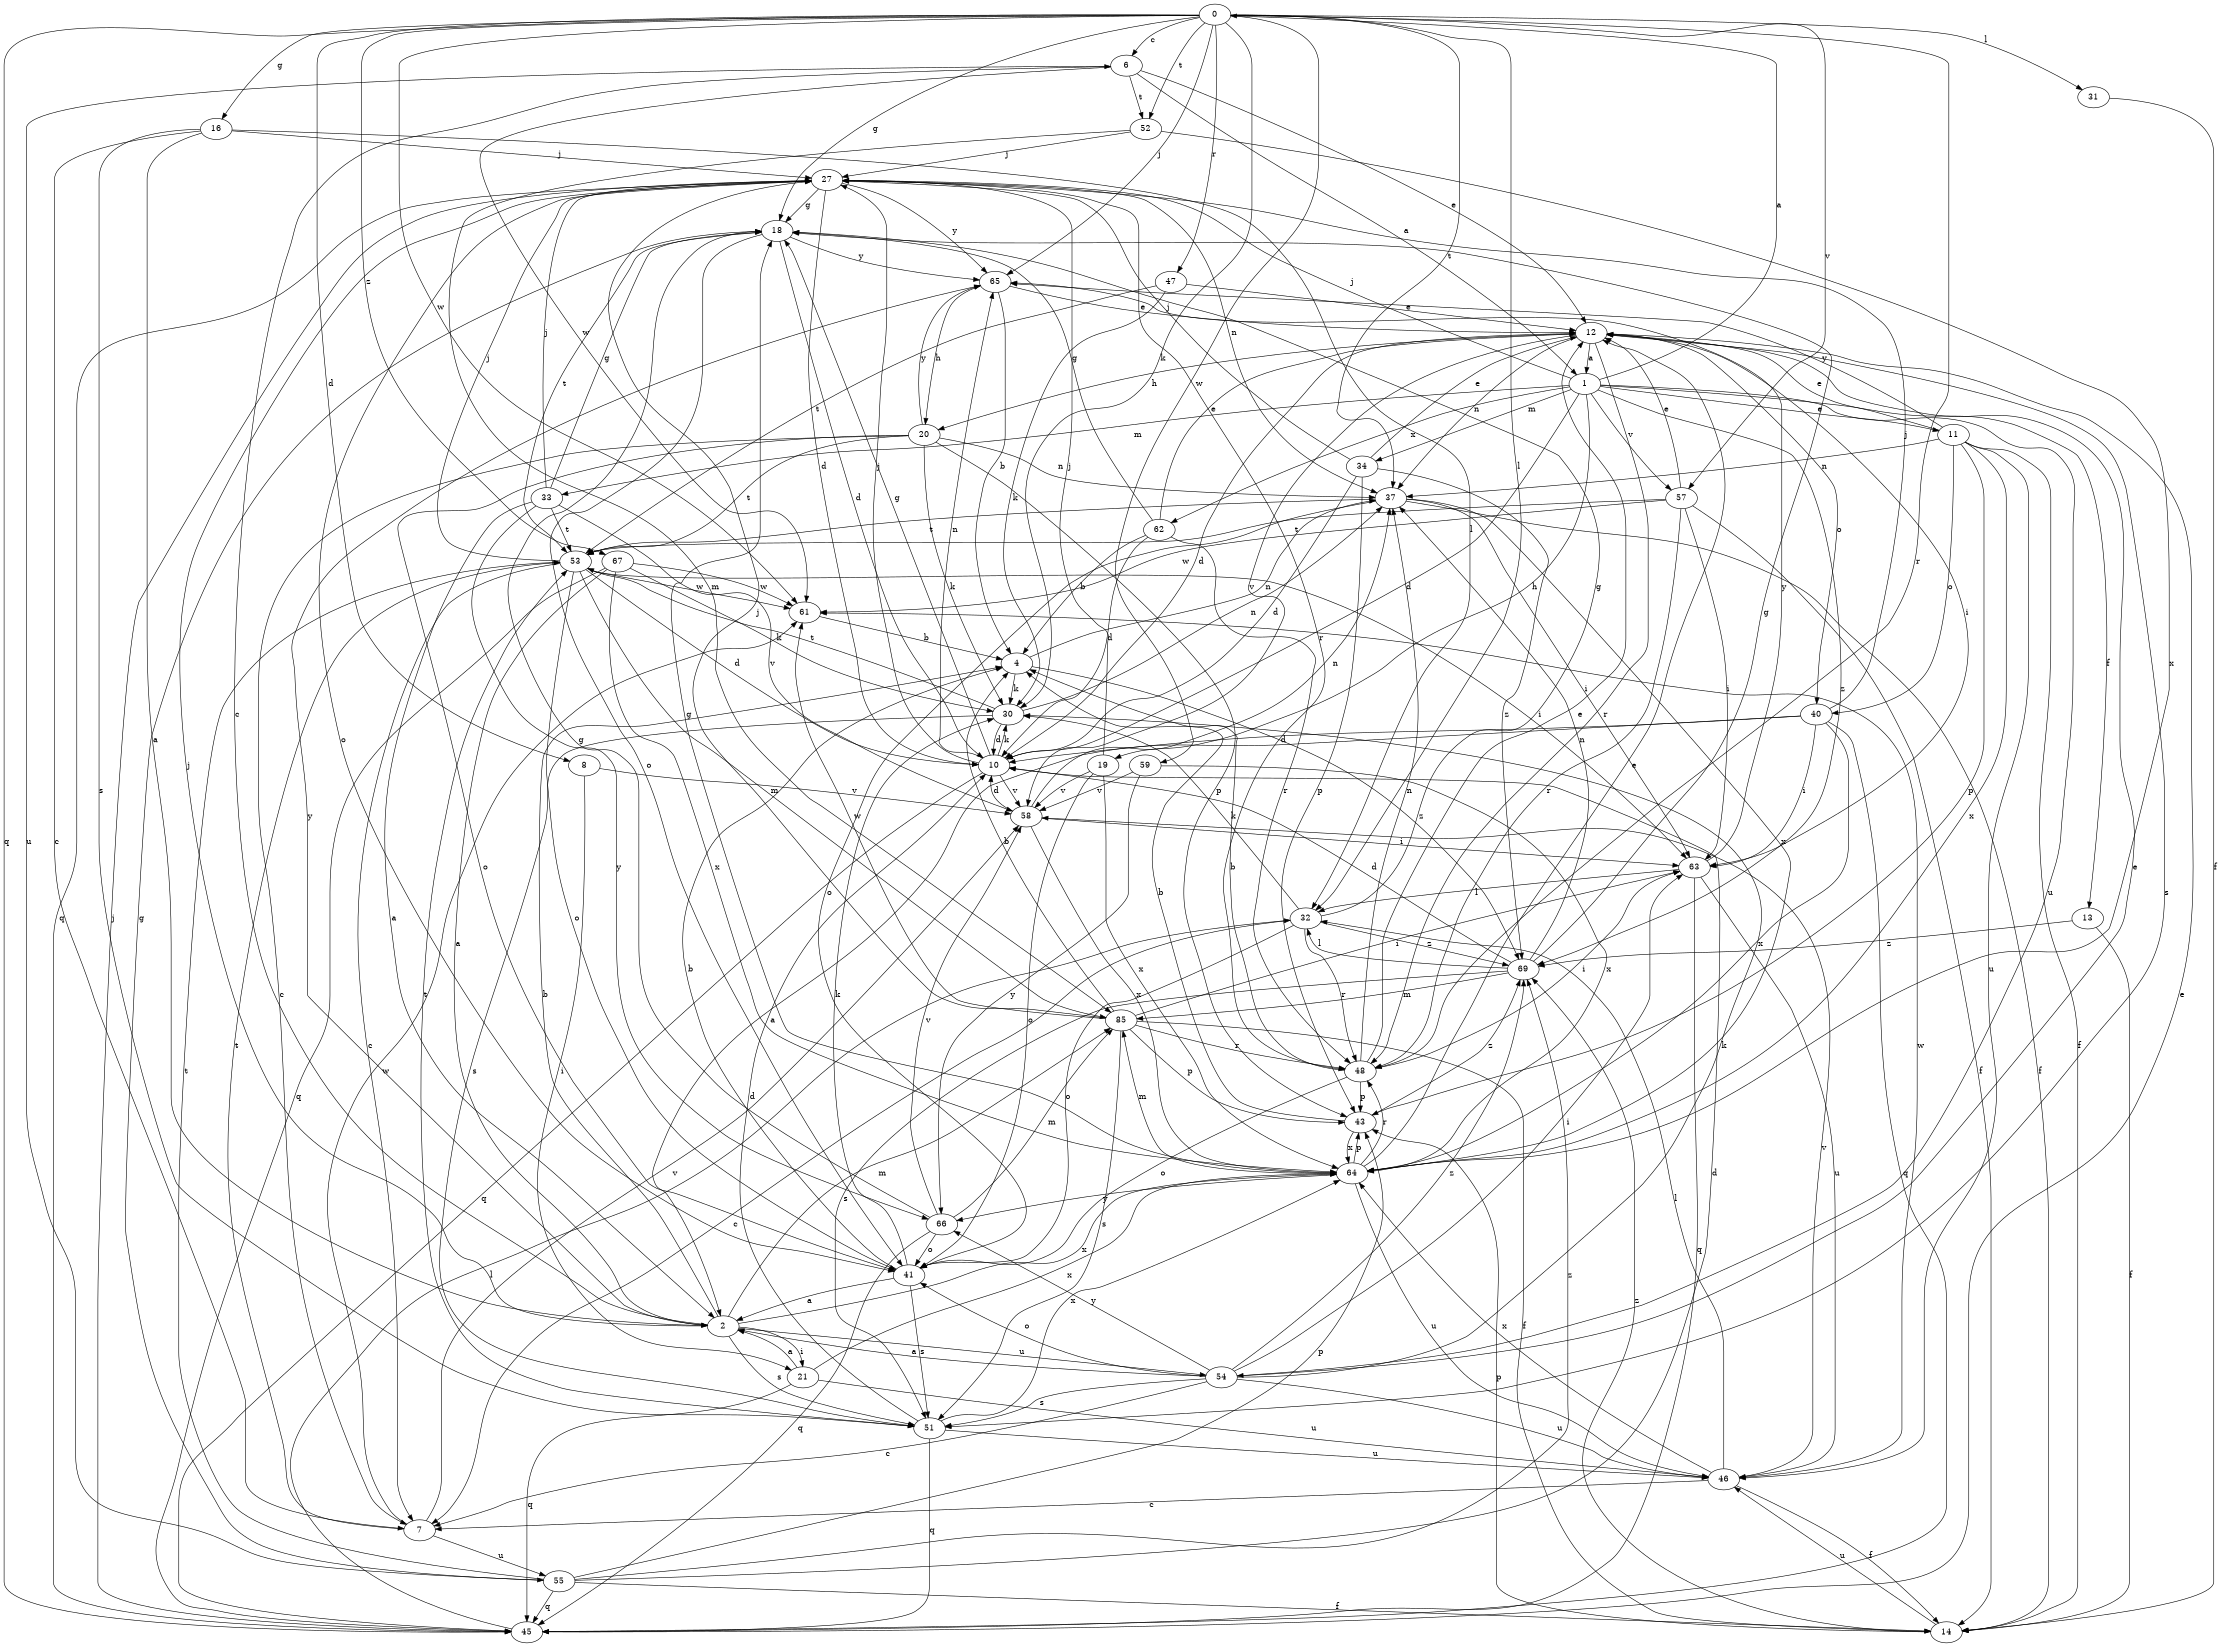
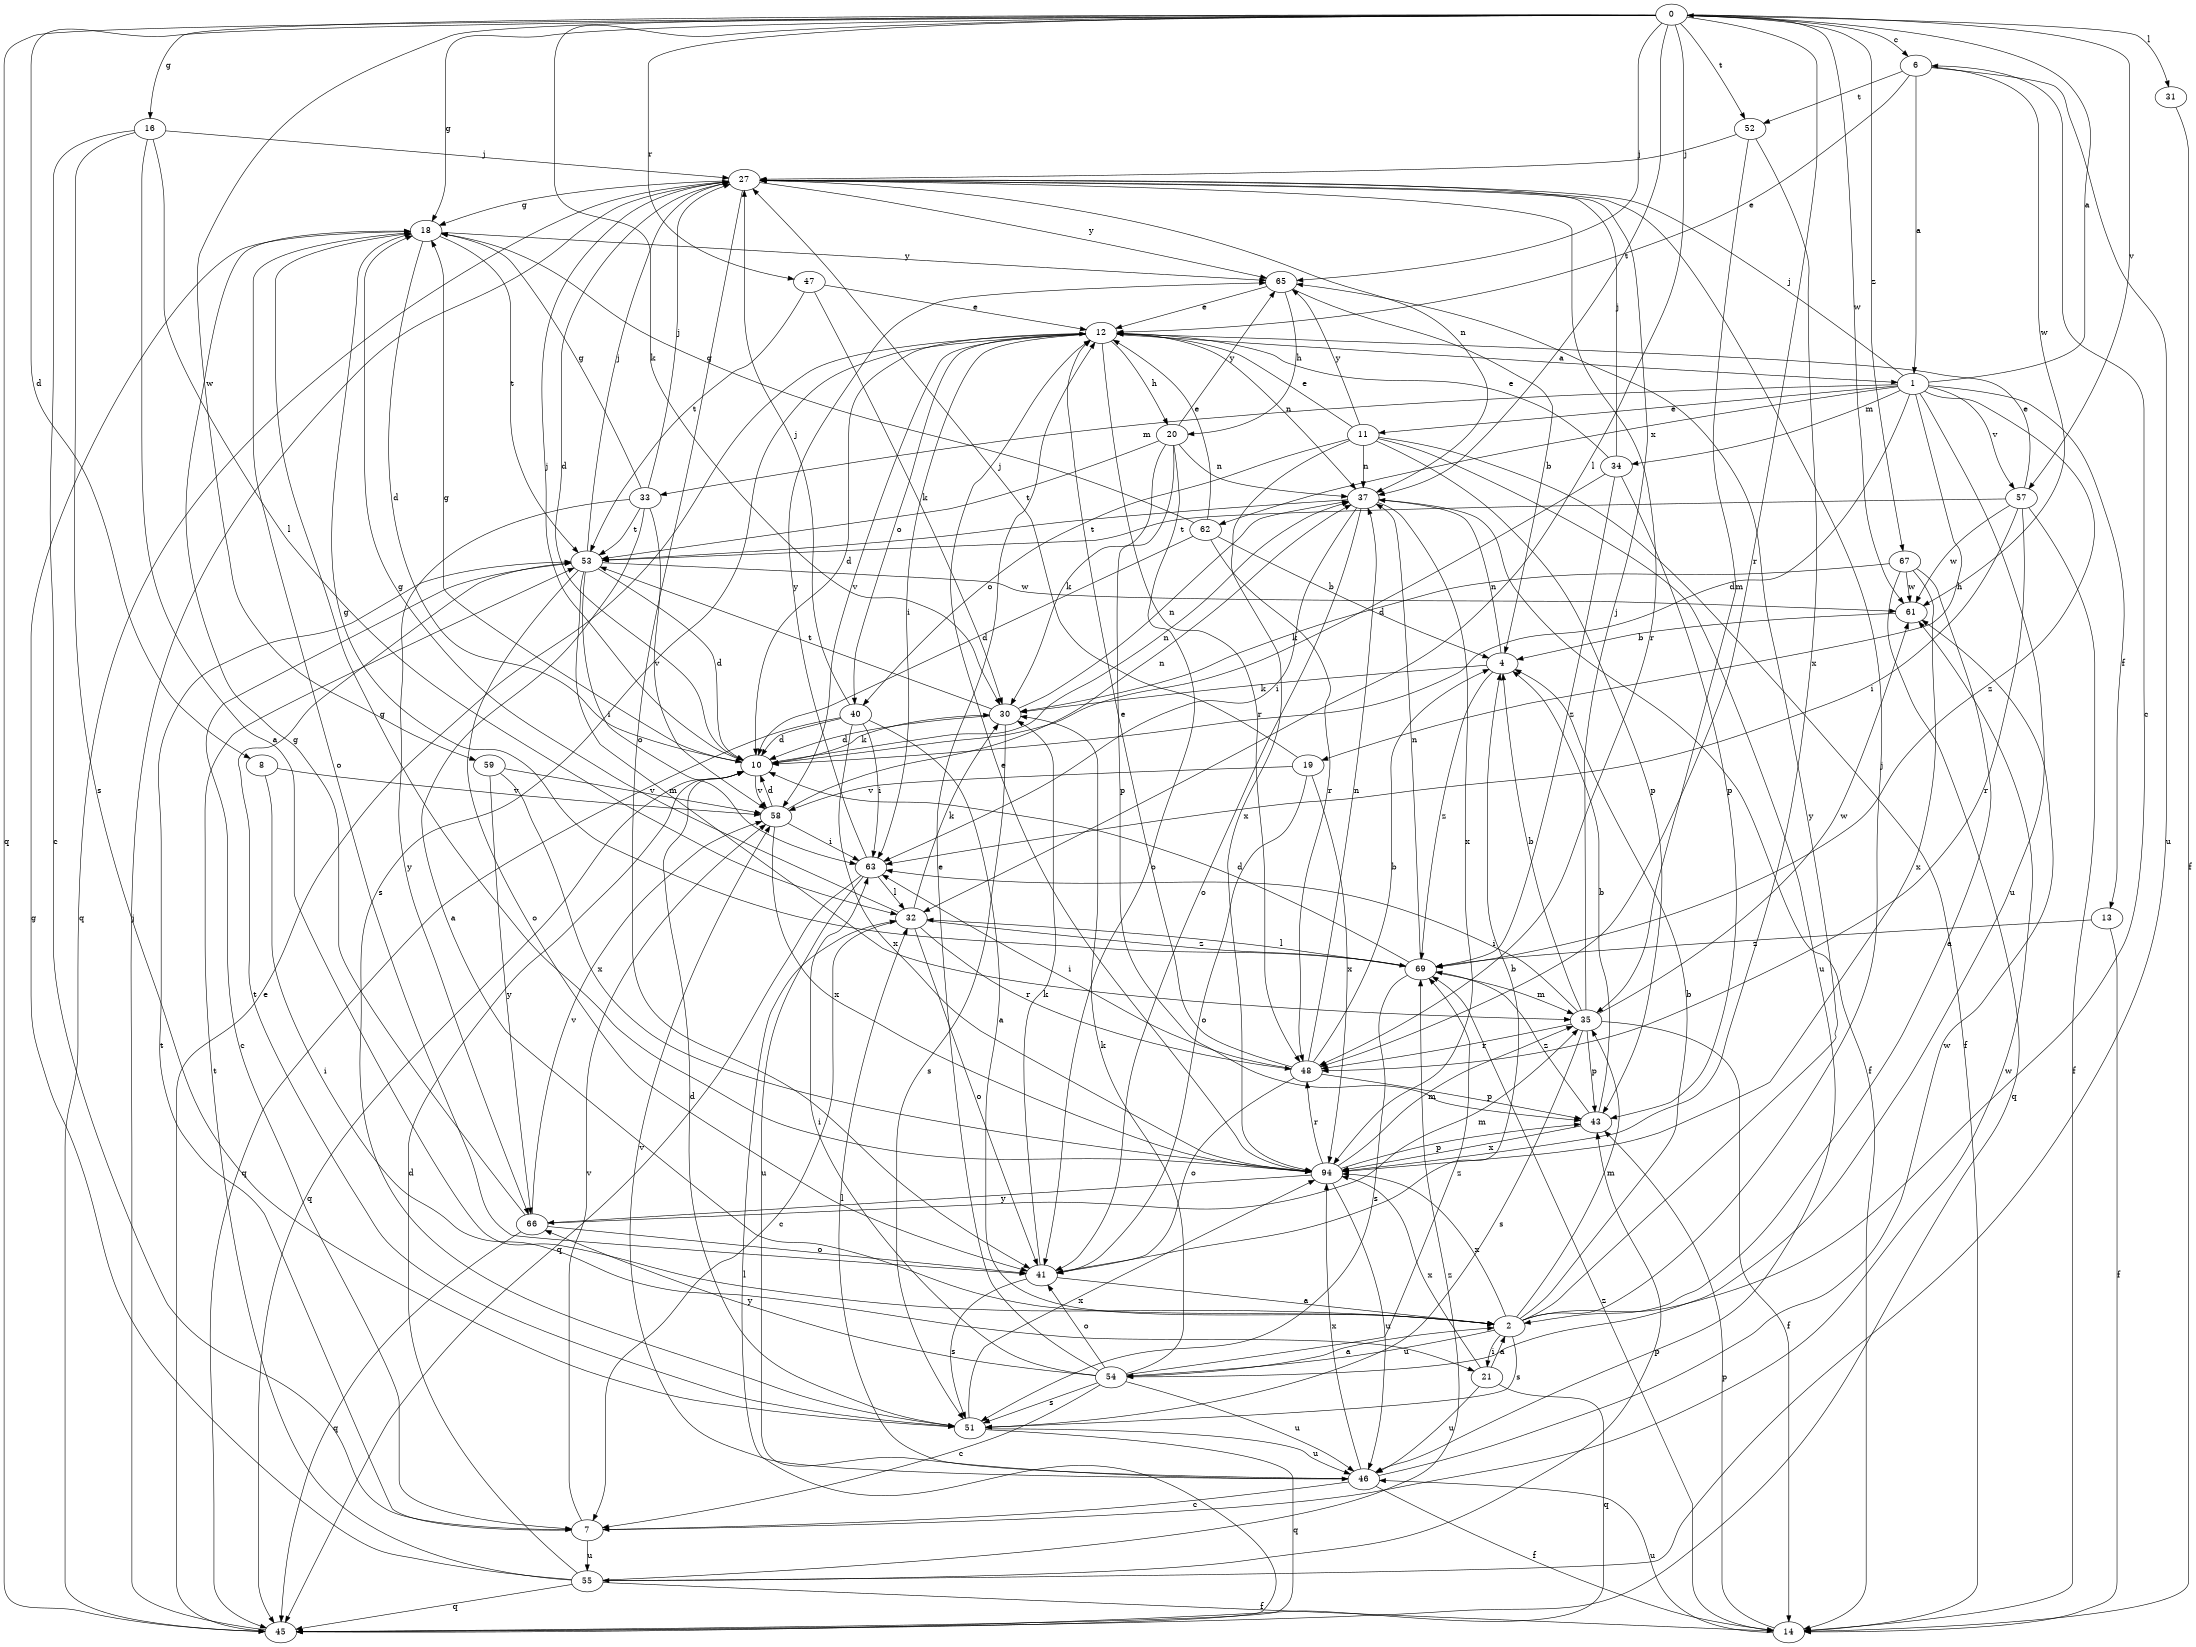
edge "10" -> "65": now "10" -> "37"
edge "20" -> "7": removed, label "c"
node "85": label "85" -> "35"
node "64": label "64" -> "94"
